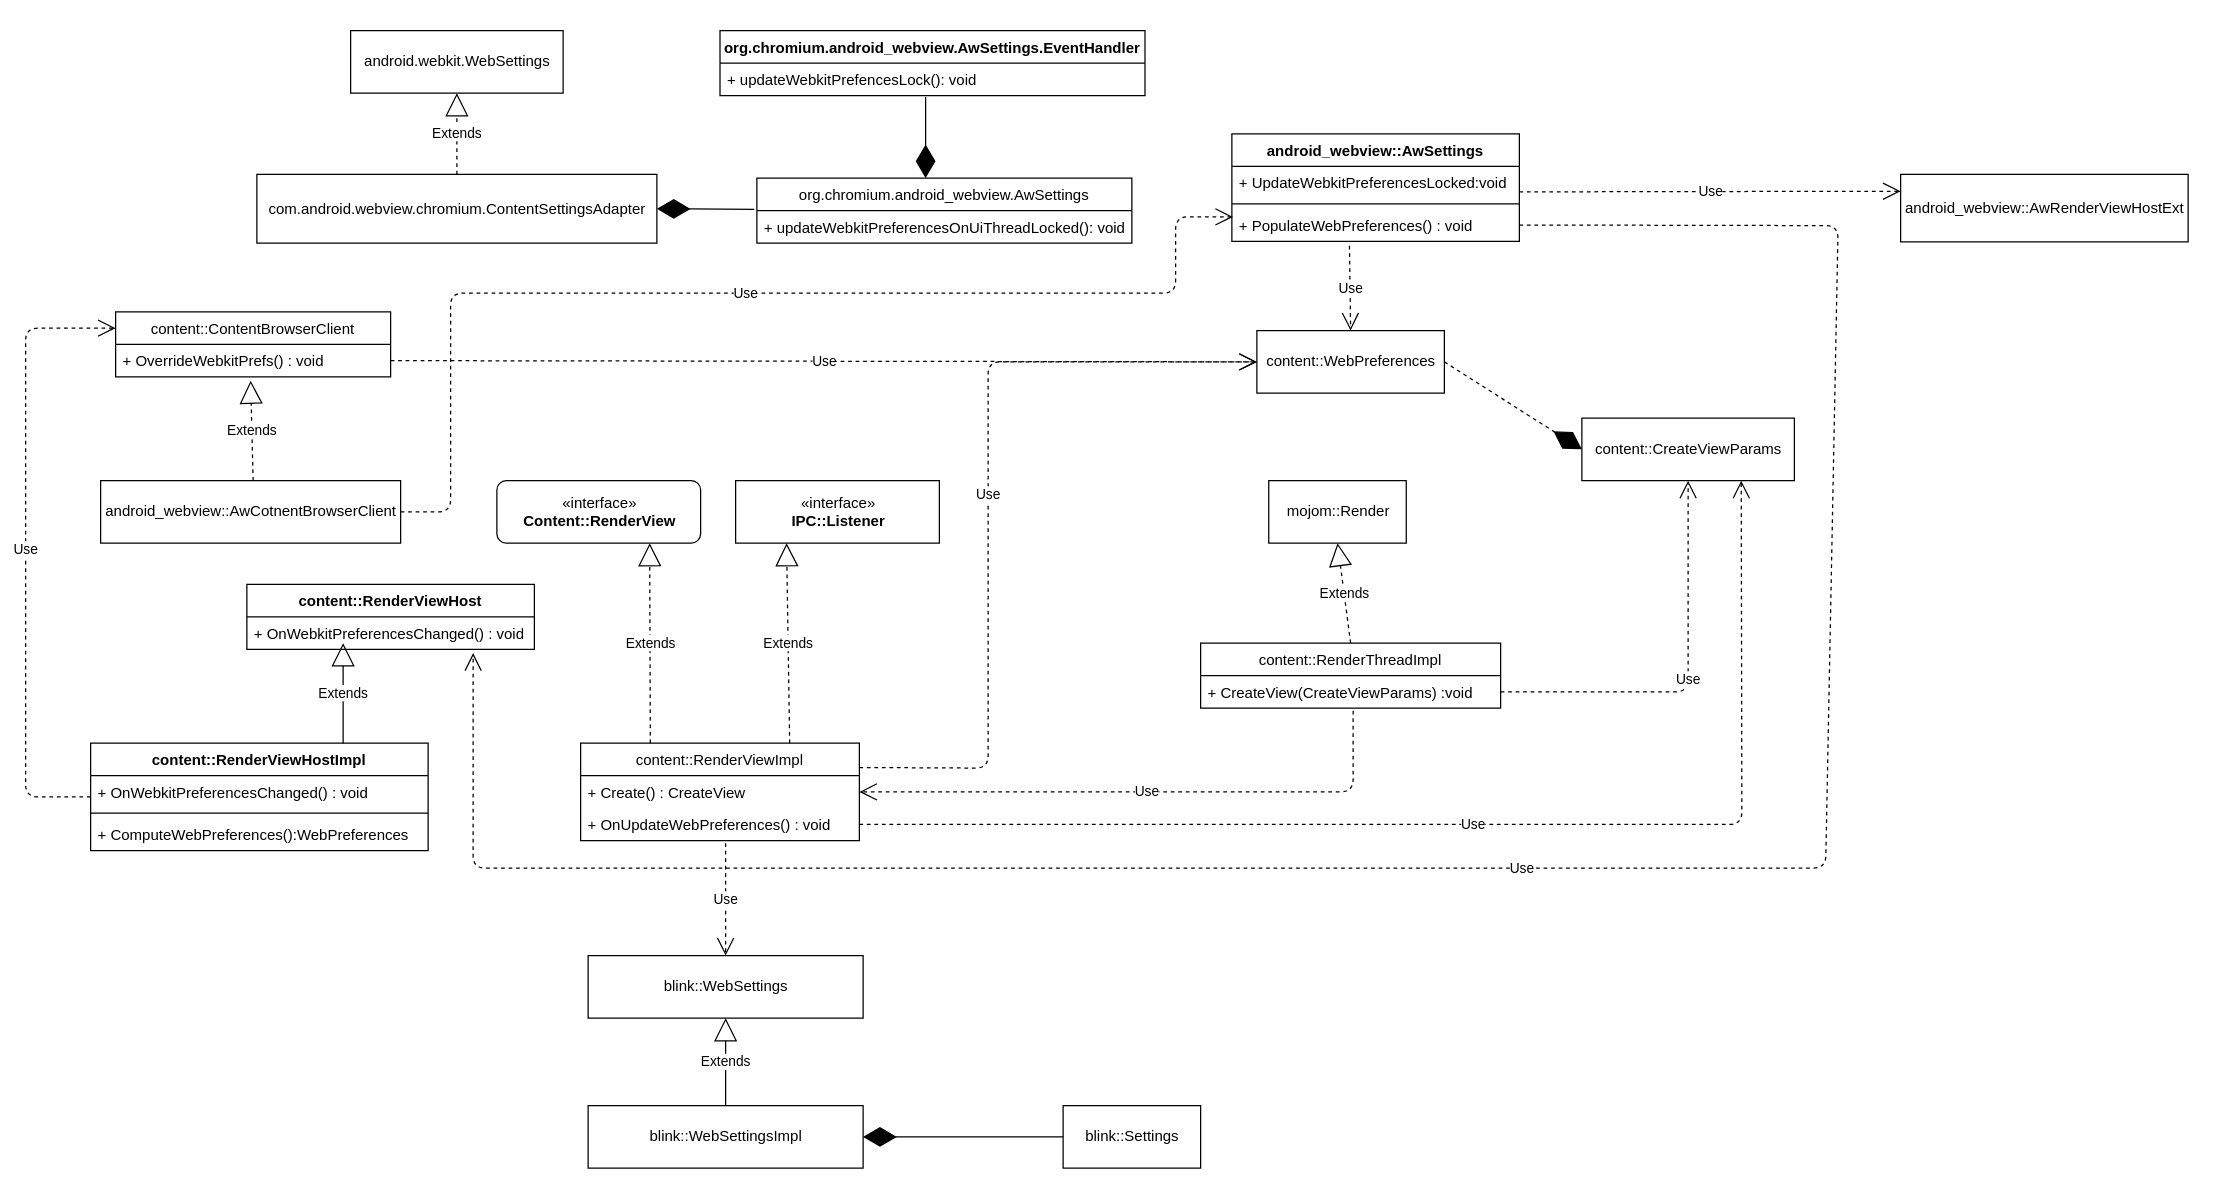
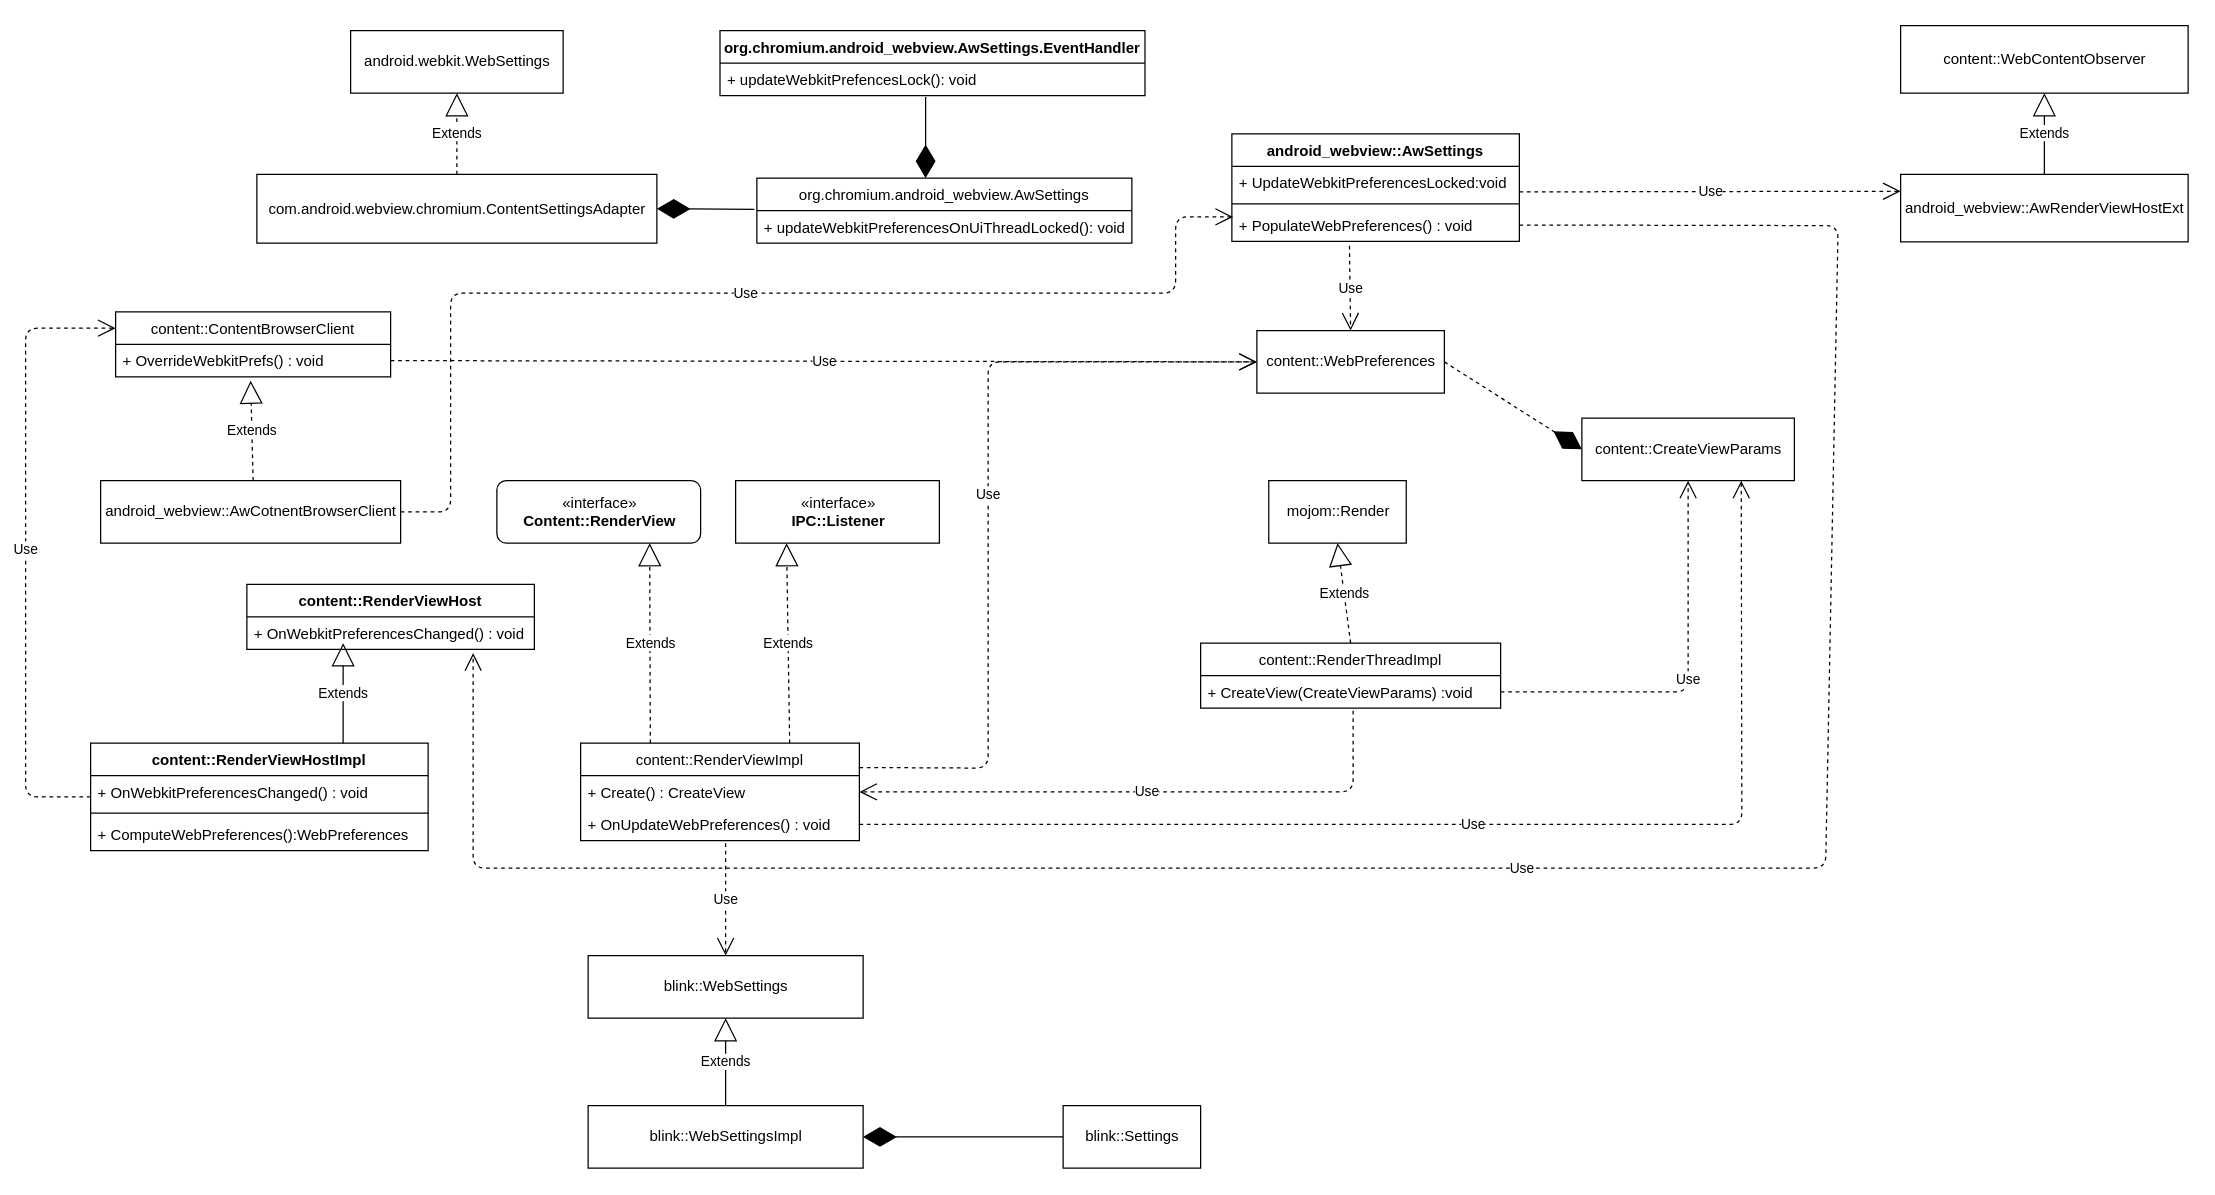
node "content::WebContentObserver": added
edge "android_webview::AwRenderViewHostExt" -> "content::WebContentObserver": added, label "Extends"
